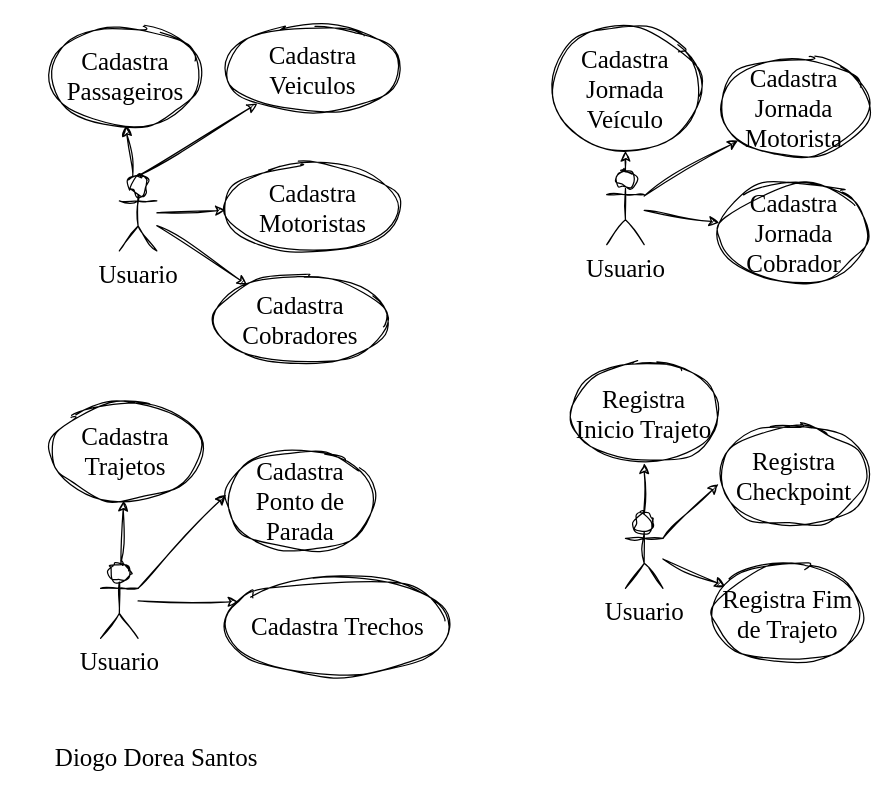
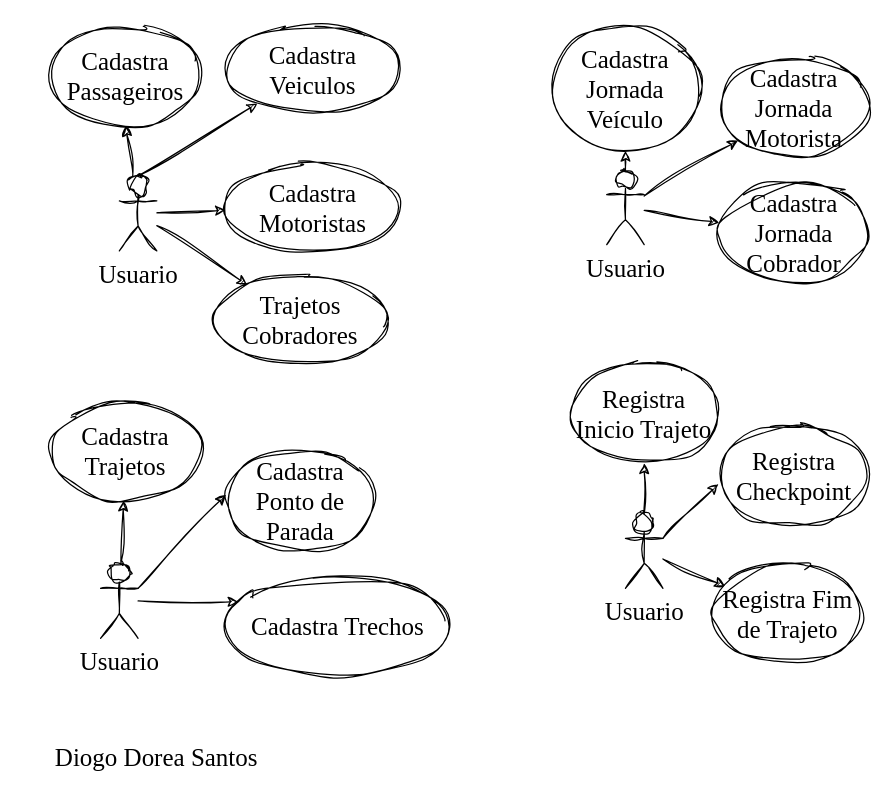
node "Cadastra Cobradores": label "Cadastra Cobradores" -> "Trajetos Cobradores"
